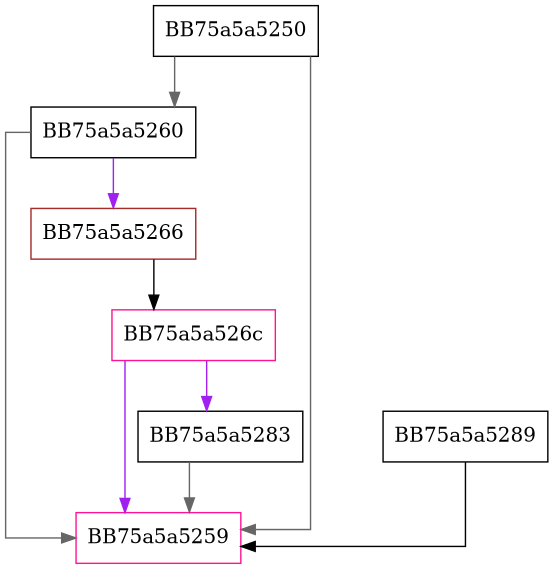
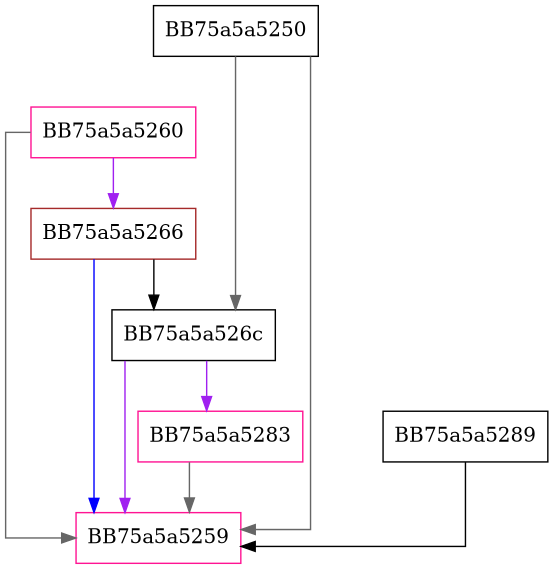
edge "BB75a5a5250" -> "BB75a5a5260": now "BB75a5a5250" -> "BB75a5a526c"
node "BB75a5a5260": color black -> deeppink
node "BB75a5a526c": color deeppink -> black
edge "BB75a5a5266" -> "BB75a5a5259": added
node "BB75a5a5283": color black -> deeppink
